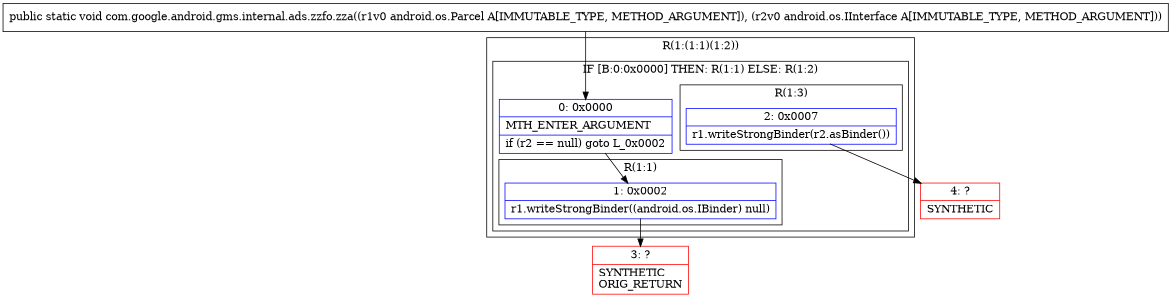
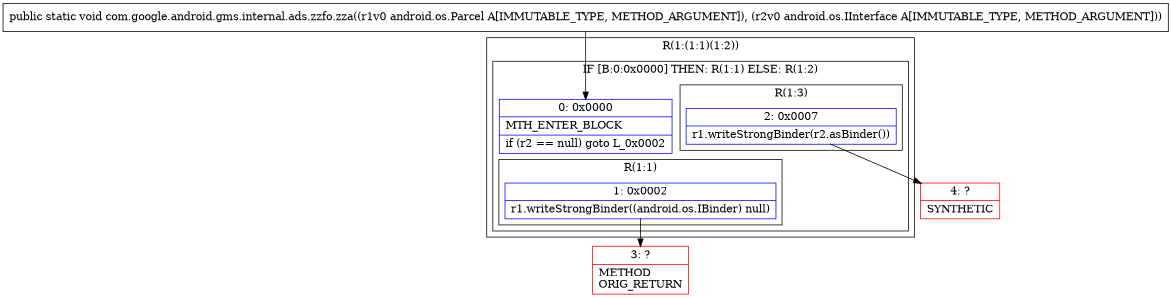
node "0: 0x0000": text "MTH_ENTER_ARGUMENT" -> "MTH_ENTER_BLOCK"
edge "0: 0x0000" -> "1: 0x0002": removed
node "3: ?": text "SYNTHETIC" -> "METHOD"
